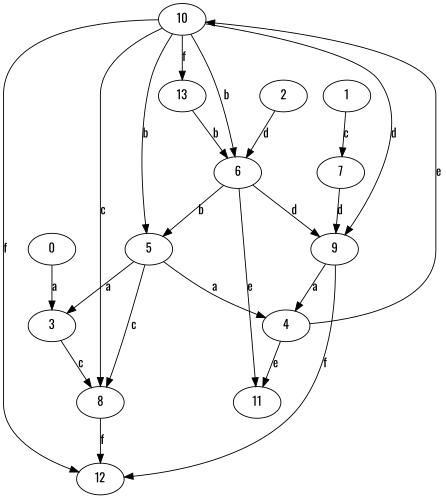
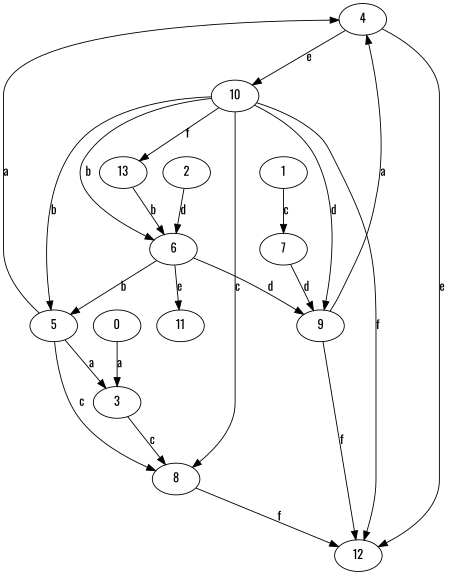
edge "4" -> "11": now "4" -> "12"
